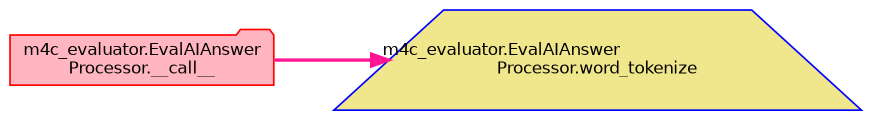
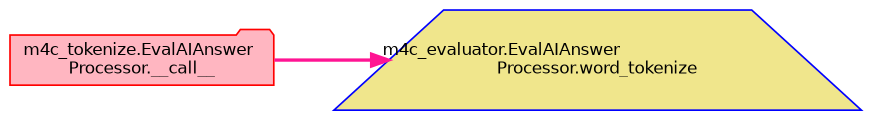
node "m4c_evaluator.EvalAIAnswer Processor.__call__": label "m4c_evaluator.EvalAIAnswer Processor.__call__" -> "m4c_tokenize.EvalAIAnswer Processor.__call__"
